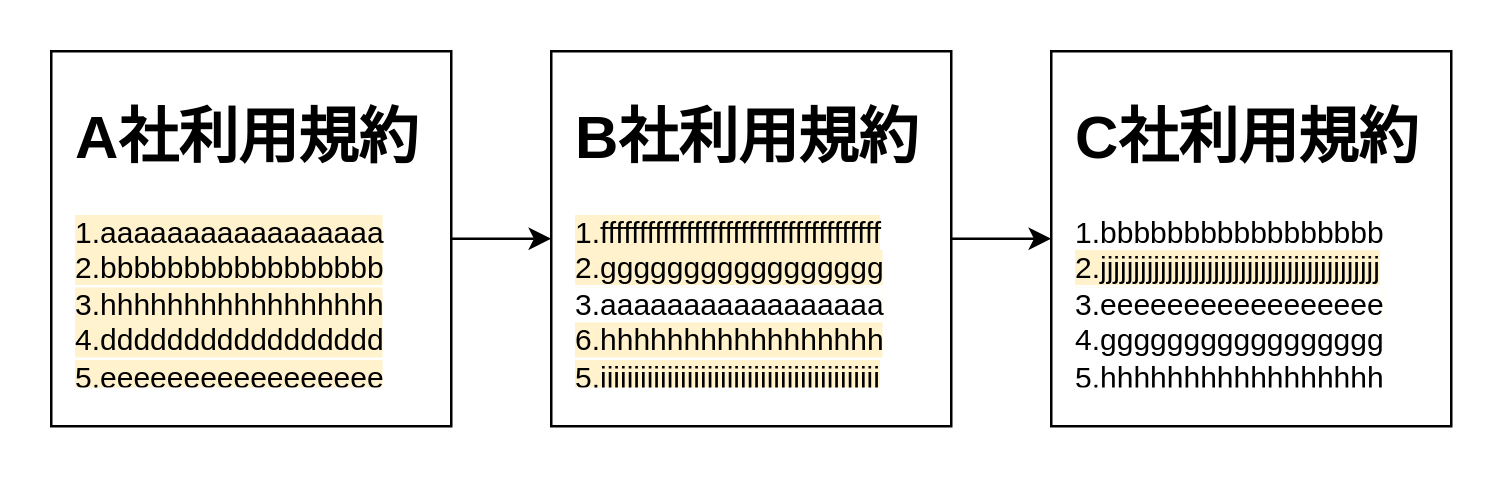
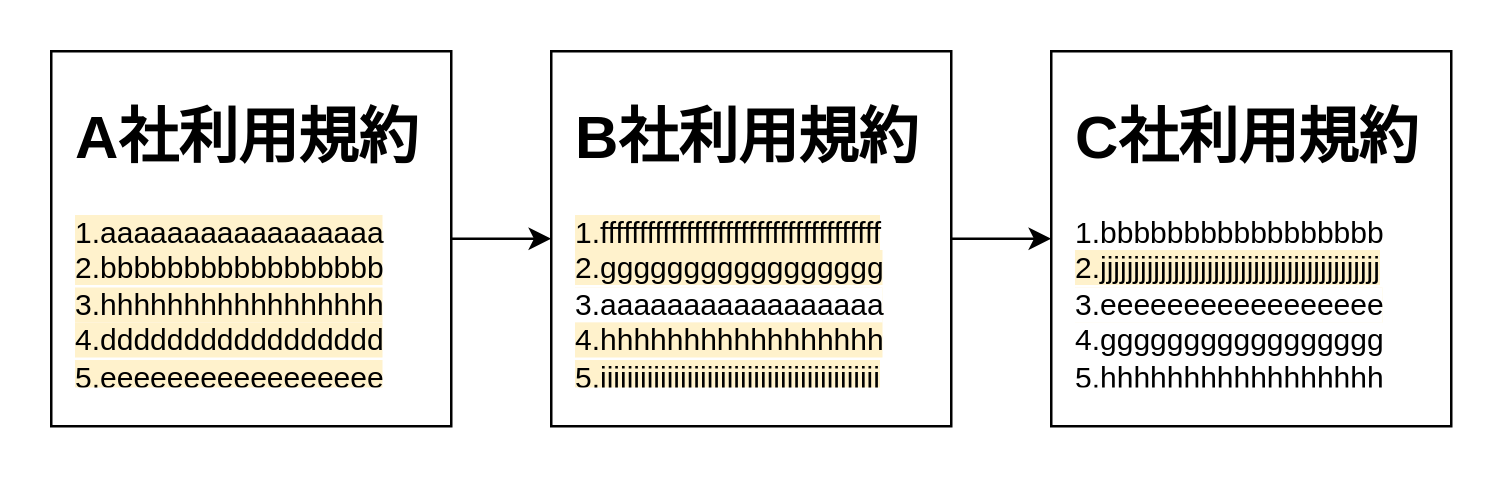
node "B社利用規約 1.ffffffffffffffffffffffffffffffffffff 2.ggggggggggggggggg 3.aaaaaaaaaaaaaaaaa 6.hhhhhhhhhhhhhhhhh 5.iiiiiiiiiiiiiiiiiiiiiiiiiiiiiiiiiiiiiiiiii": label "B社利用規約 1.ffffffffffffffffffffffffffffffffffff 2.ggggggggggggggggg 3.aaaaaaaaaaaaaaaaa 6.hhhhhhhhhhhhhhhhh 5.iiiiiiiiiiiiiiiiiiiiiiiiiiiiiiiiiiiiiiiiii" -> "B社利用規約 1.ffffffffffffffffffffffffffffffffffff 2.ggggggggggggggggg 3.aaaaaaaaaaaaaaaaa 4.hhhhhhhhhhhhhhhhh 5.iiiiiiiiiiiiiiiiiiiiiiiiiiiiiiiiiiiiiiiiii"
